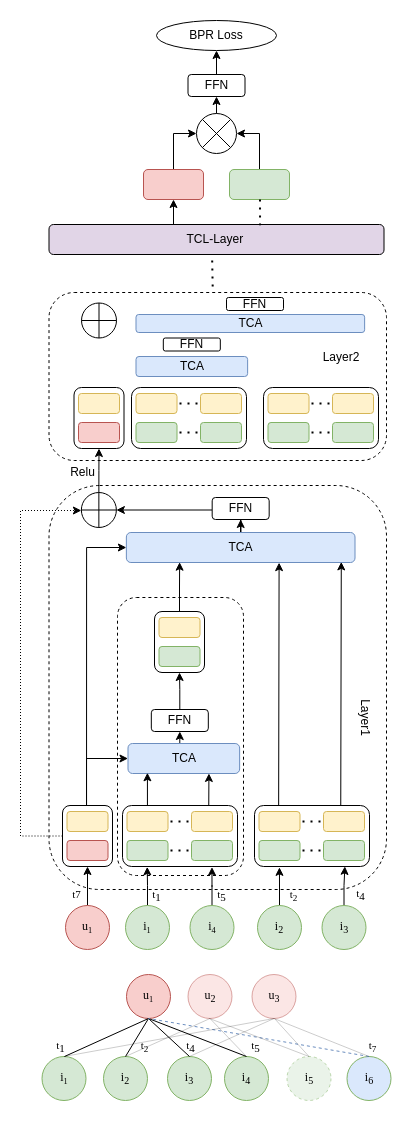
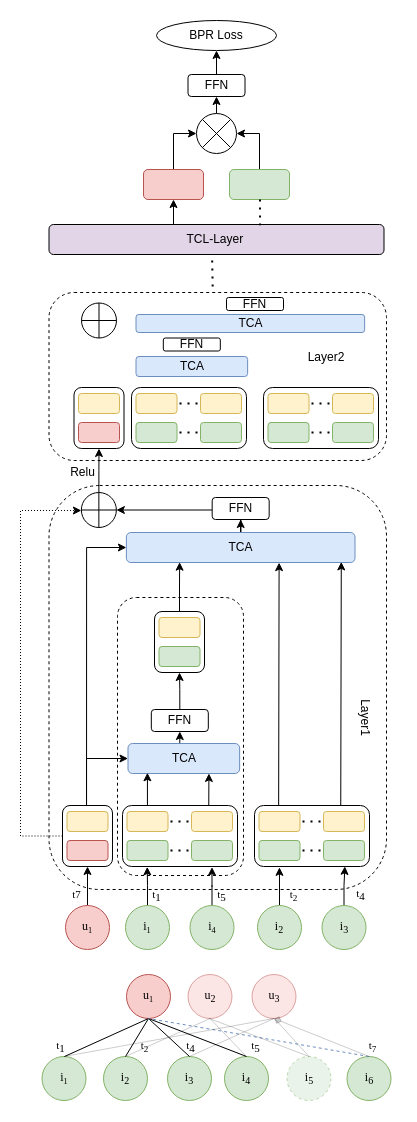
node "Layer2": moved (341, 358) -> (326, 358)
edge "u3" -- "i6": arrowhead none -> diamond
node "i6": fillcolor #dae8fc -> #d5e8d4
